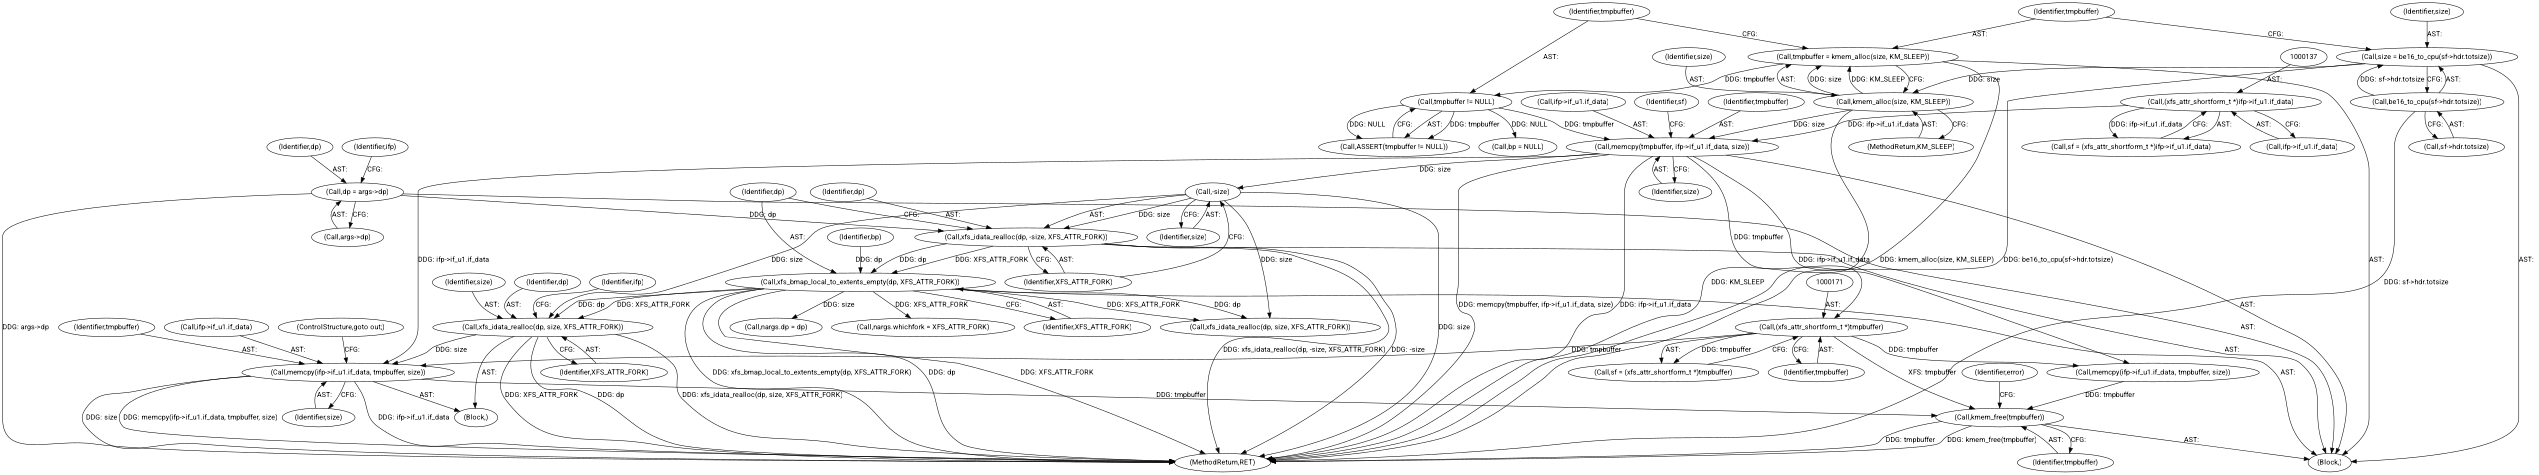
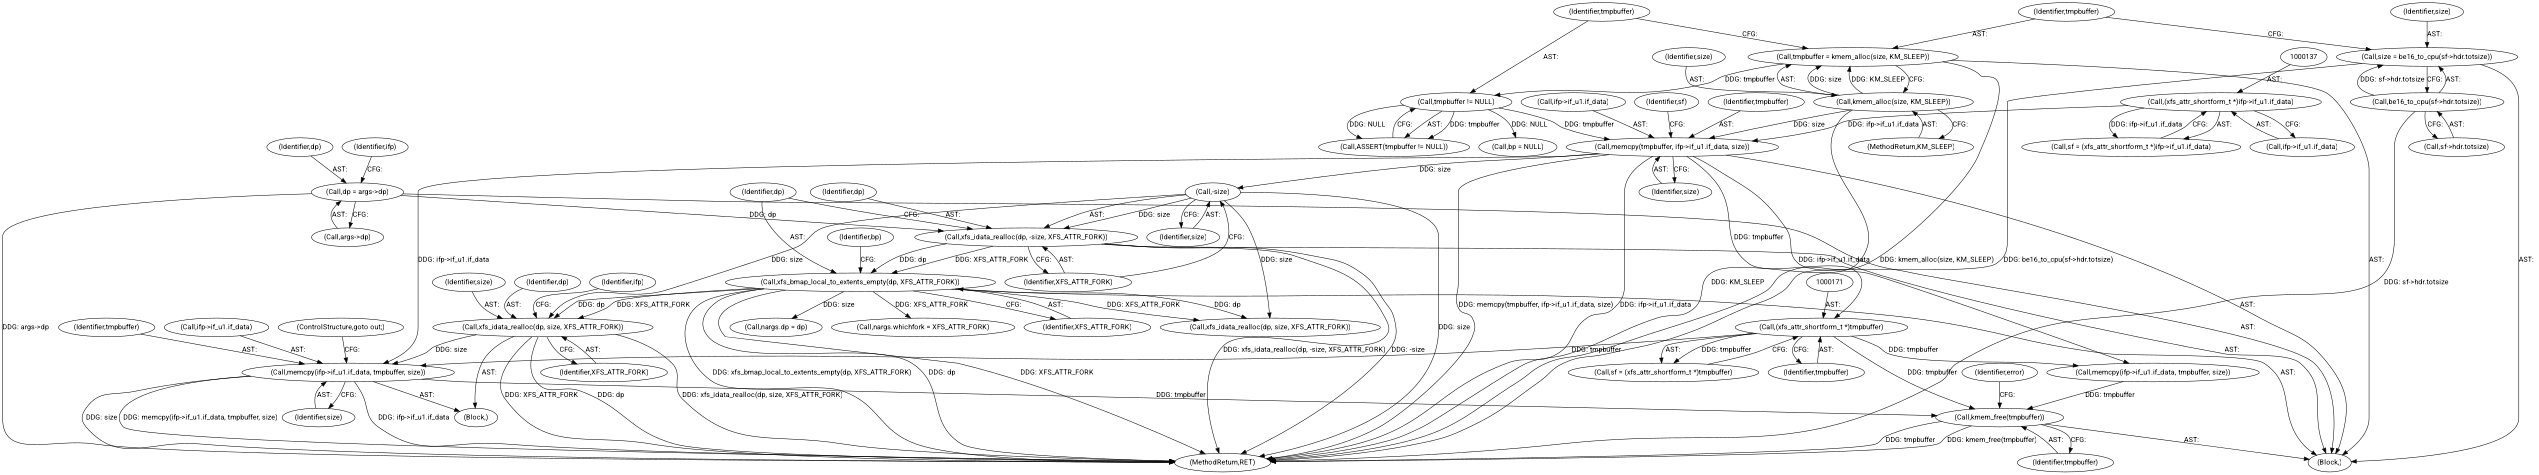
edge "(Call,size = be16_to_cpu(sf->hdr.totsize))" -> "(Call,kmem_alloc(size, KM_SLEEP))": removed, label "DDG: size"
edge "(Identifier,bp)" -> "(Call,xfs_bmap_local_to_extents_empty(dp, XFS_ATTR_FORK))": label "DDG: dp" -> "CFG: "
edge "(Call,(xfs_attr_shortform_t *)tmpbuffer)" -> "(Call,kmem_free(tmpbuffer))": label "XFS: tmpbuffer" -> "DDG: tmpbuffer"
